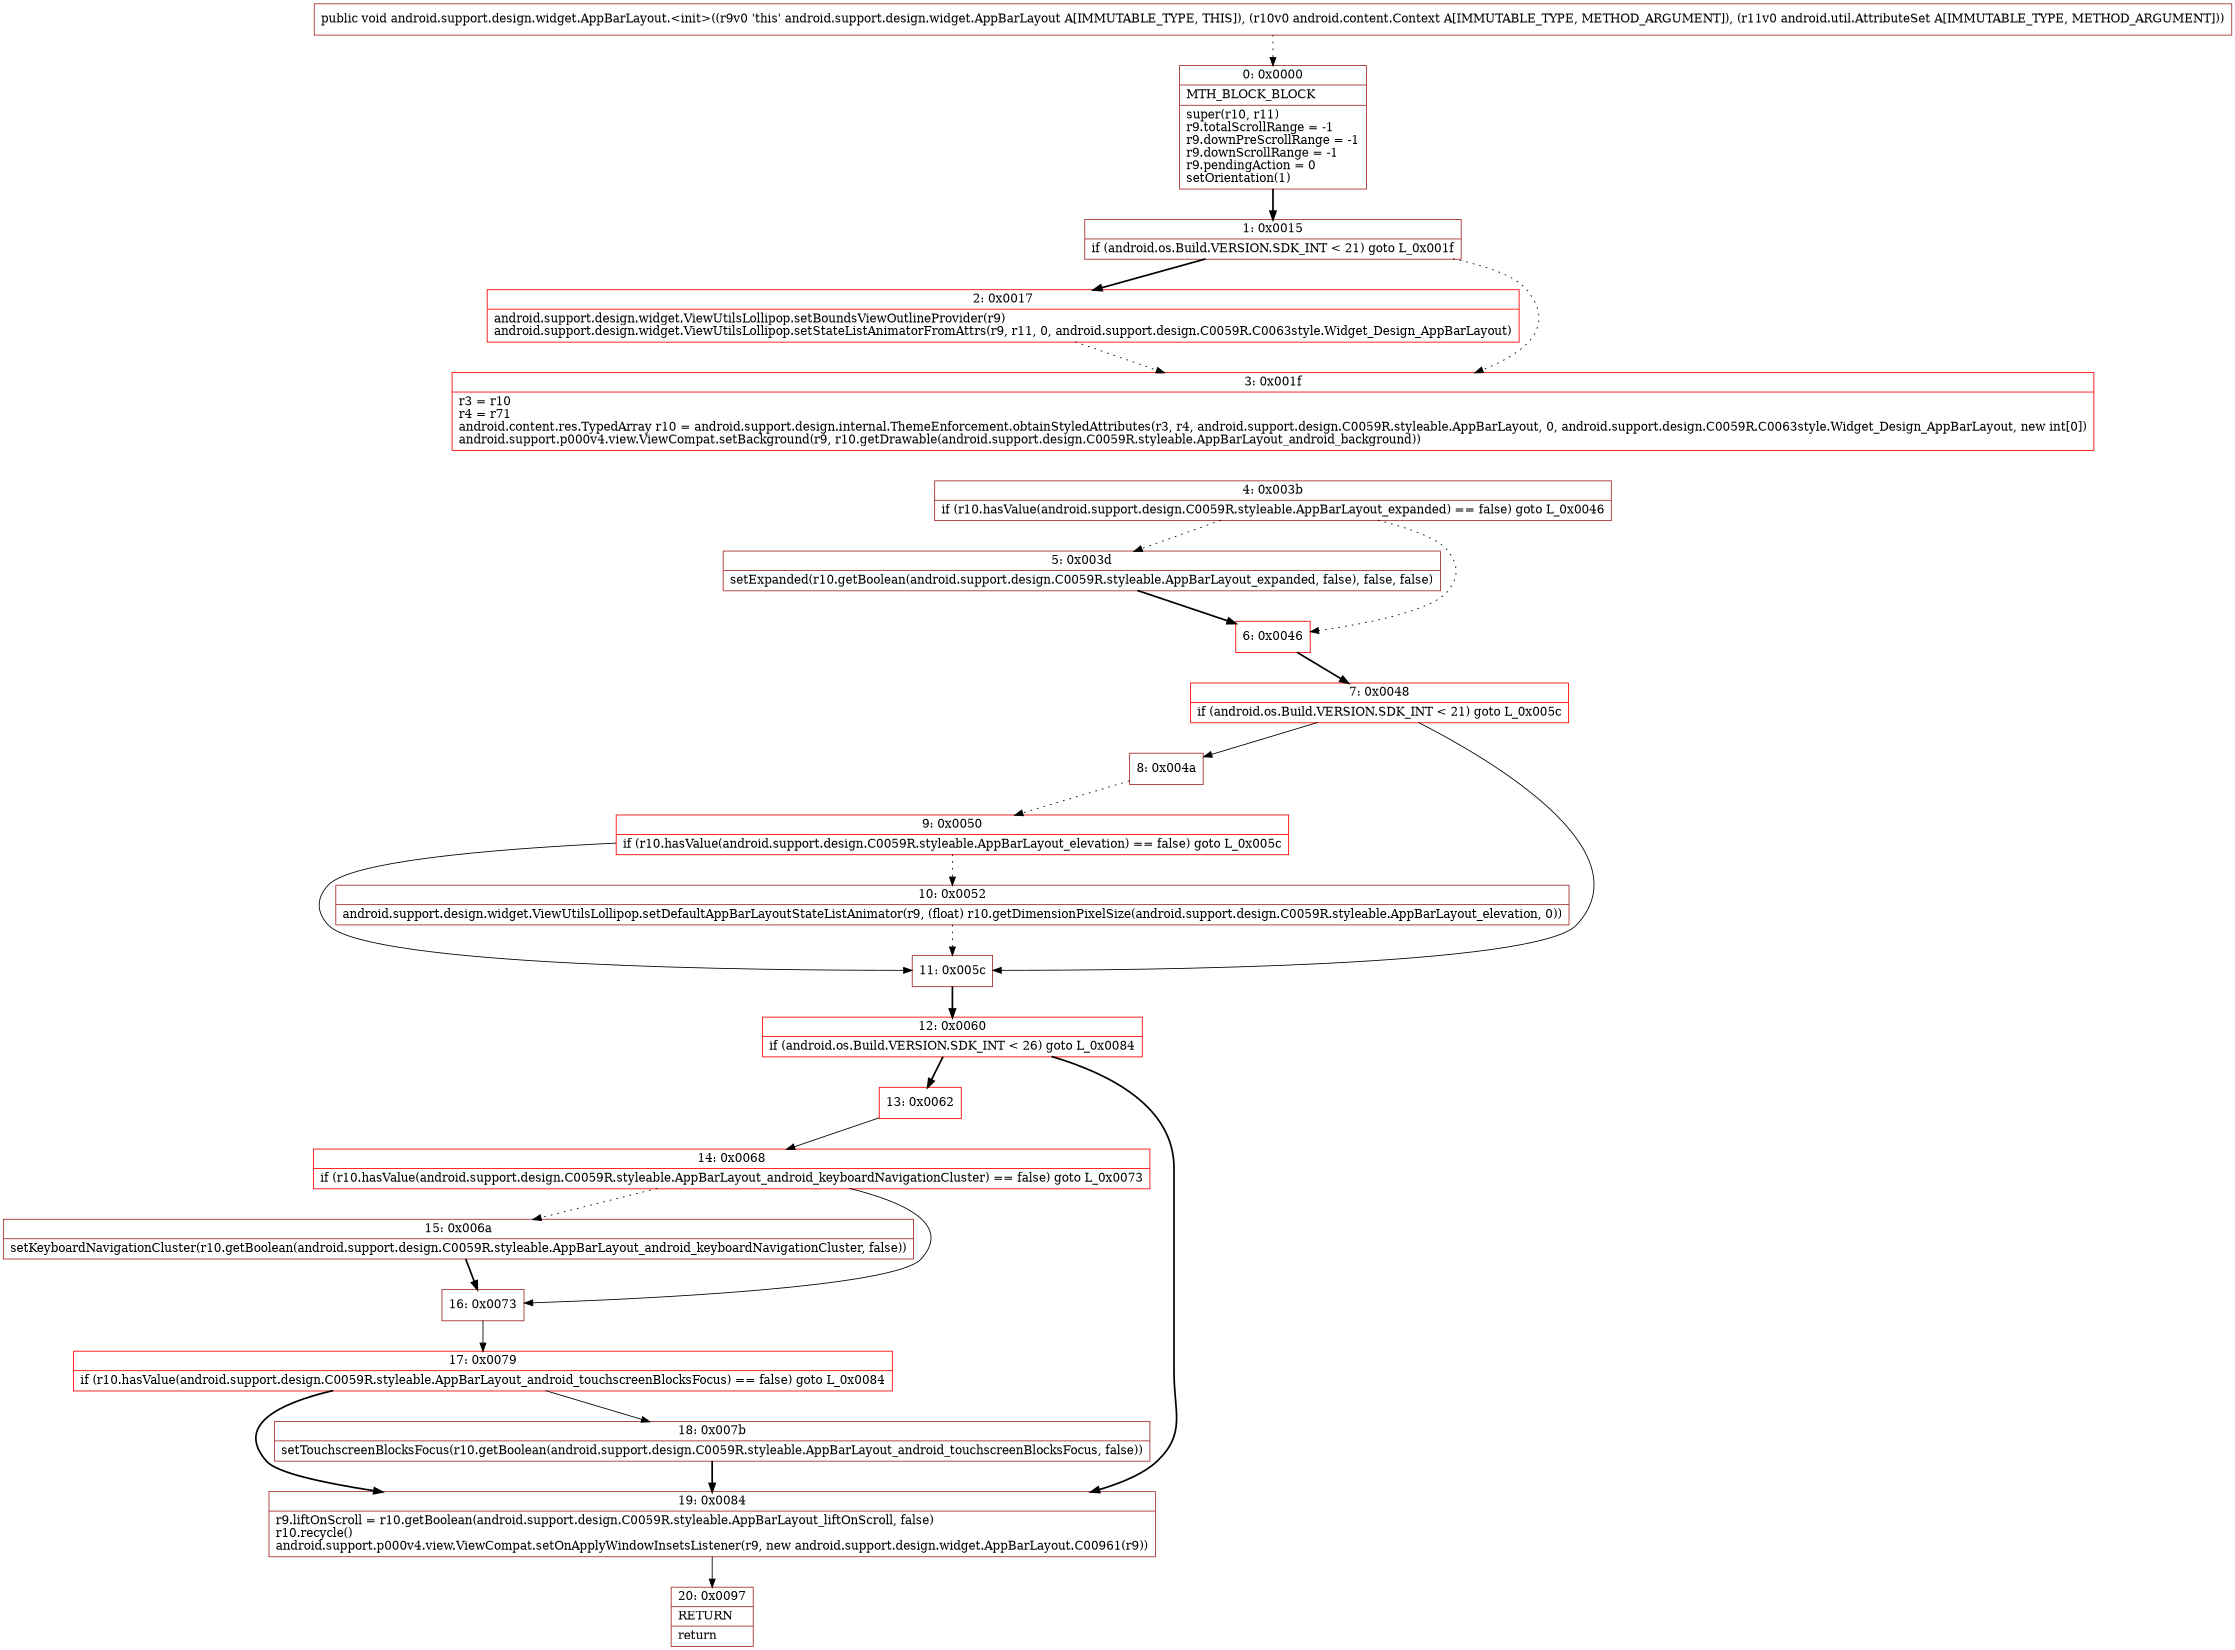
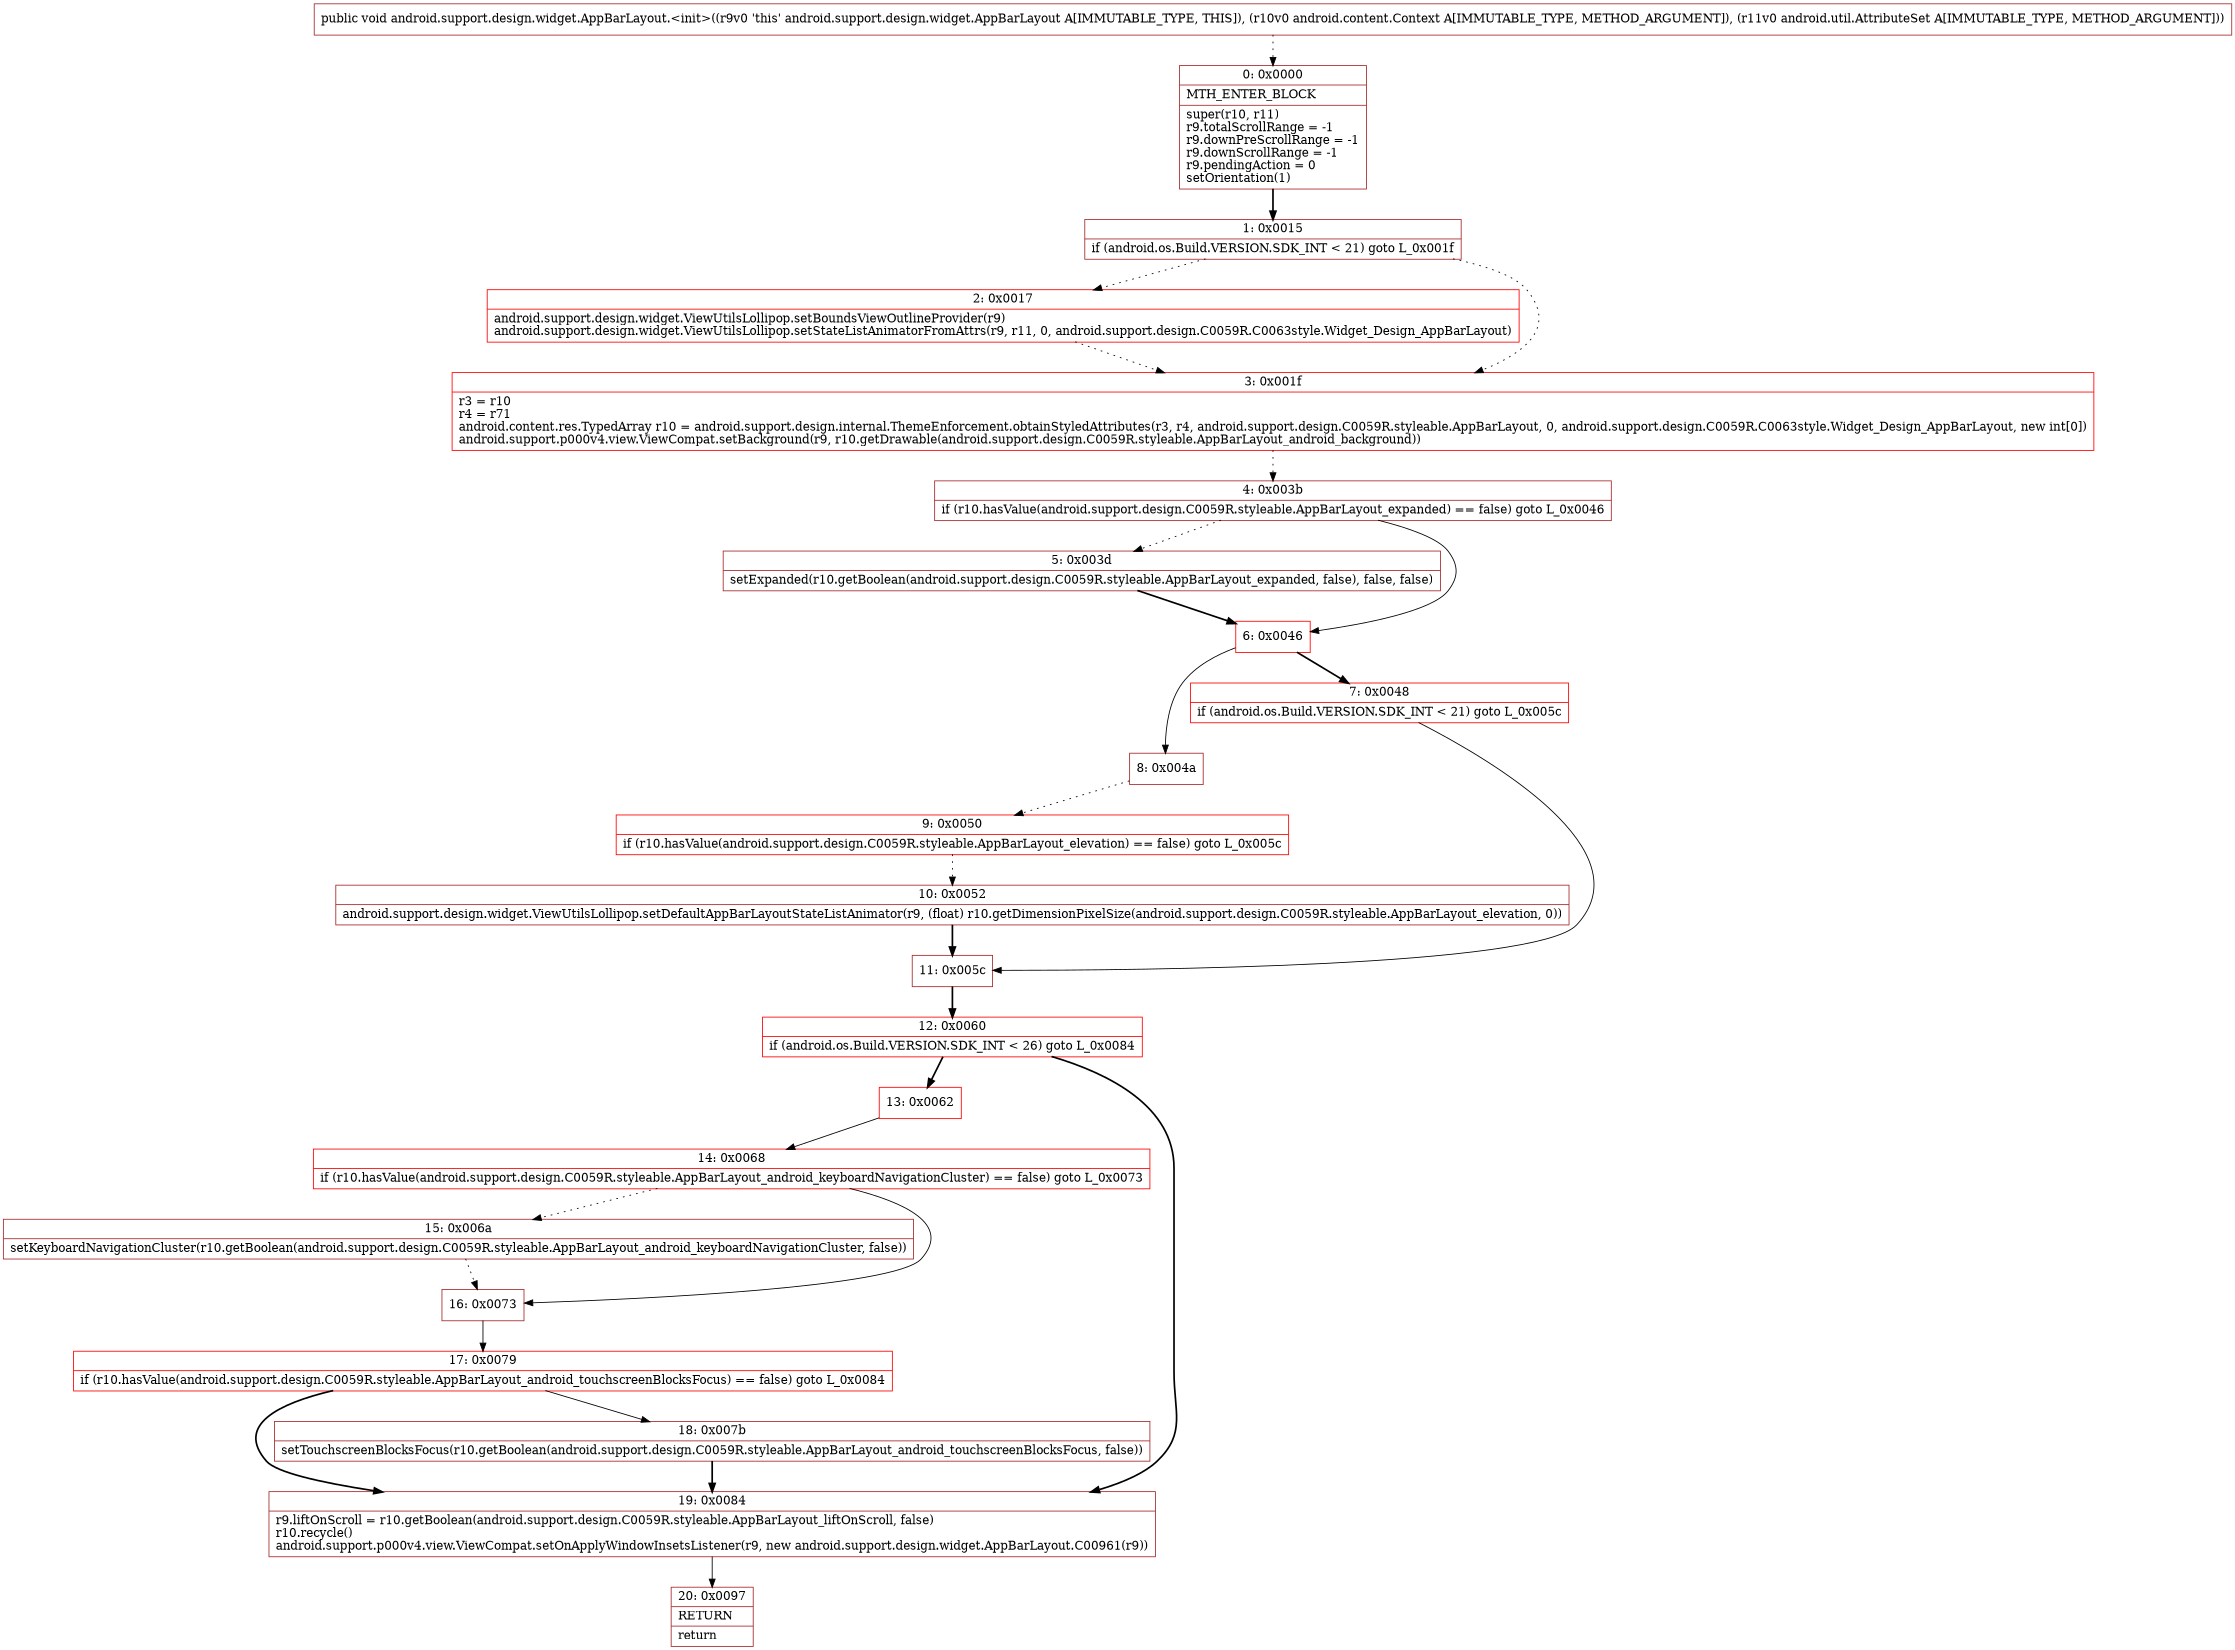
node "0: 0x0000": text "MTH_BLOCK_BLOCK" -> "MTH_ENTER_BLOCK"
edge "1: 0x0015" -> "2: 0x0017": style bold -> dotted
edge "3: 0x001f" -> "4: 0x003b": added
edge "4: 0x003b" -> "6: 0x0046": style dotted -> solid
edge "7: 0x0048" -> "8: 0x004a": now "6: 0x0046" -> "8: 0x004a"
edge "10: 0x0052" -> "11: 0x005c": style dotted -> bold
edge "9: 0x0050" -> "11: 0x005c": removed
edge "15: 0x006a" -> "16: 0x0073": style bold -> dotted
